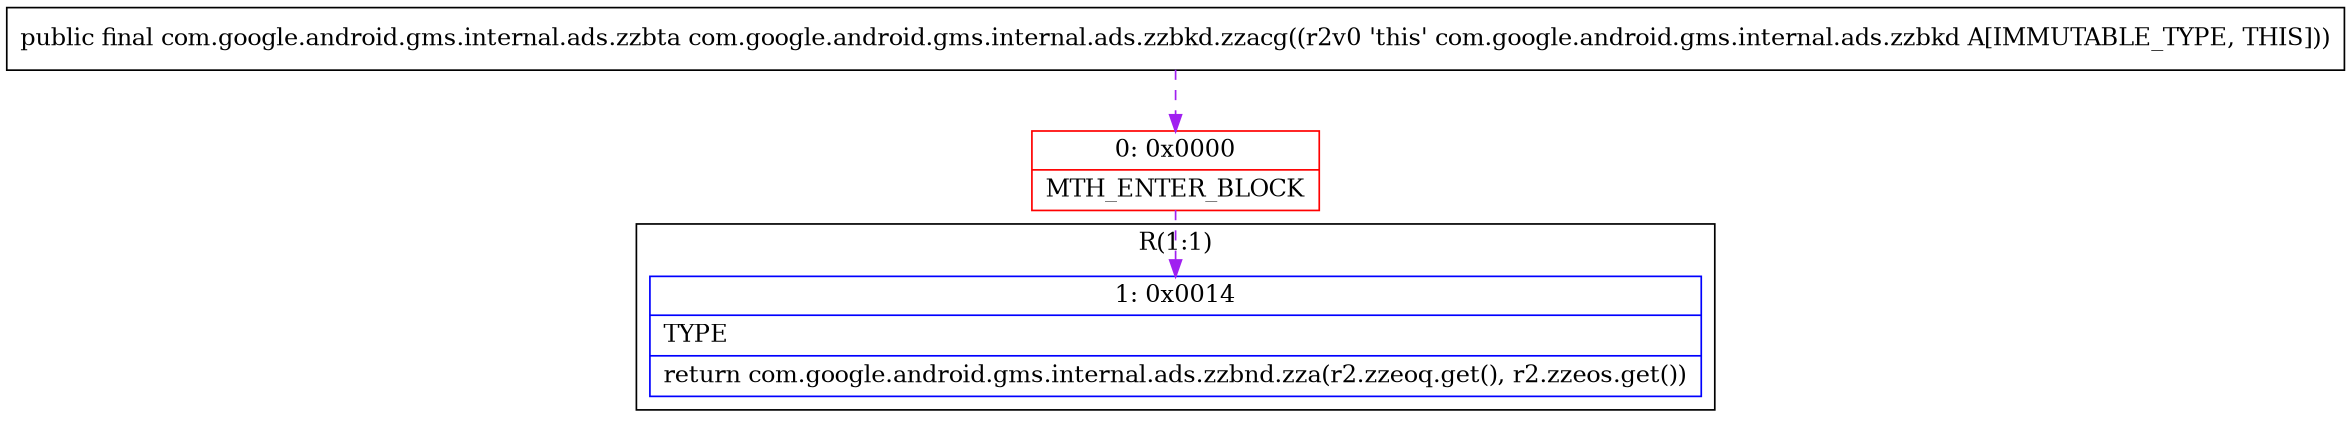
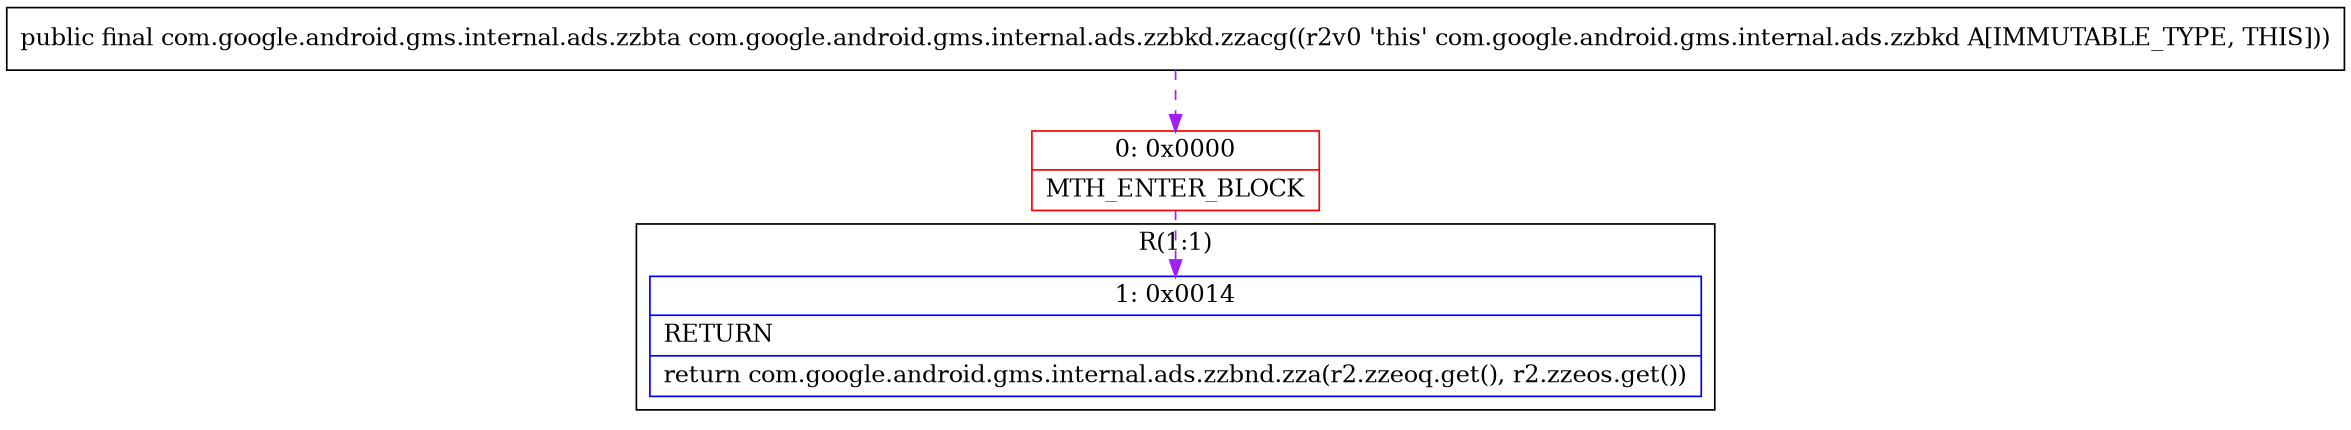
node "1: 0x0014": text "TYPE" -> "RETURN"
